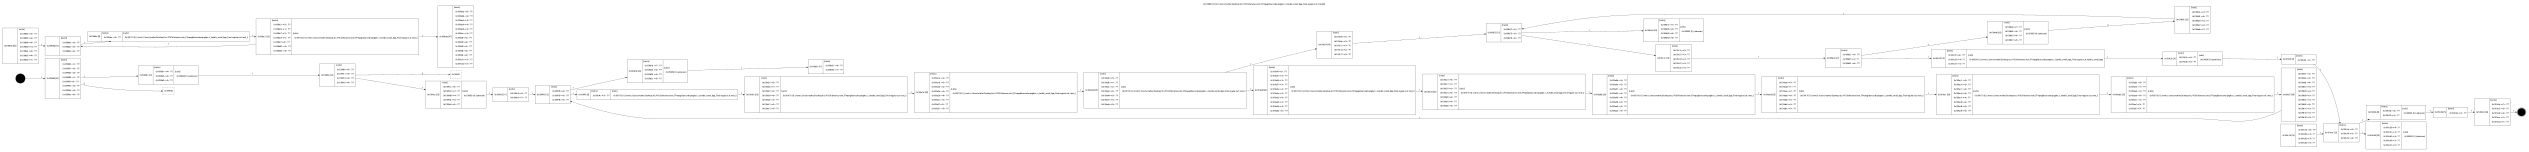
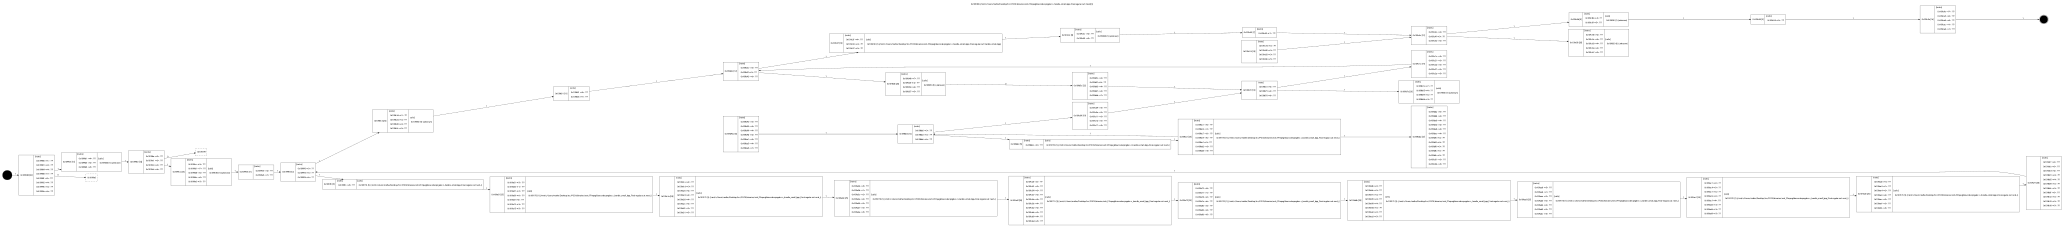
edge "0x109a36 [25]" -> "0x109c09 [19]": now "0x109bb0 [12]" -> "0x109c09 [19]"
edge "0x109b31 [11]" -> "0x109b3c [12]": added, label "1"
